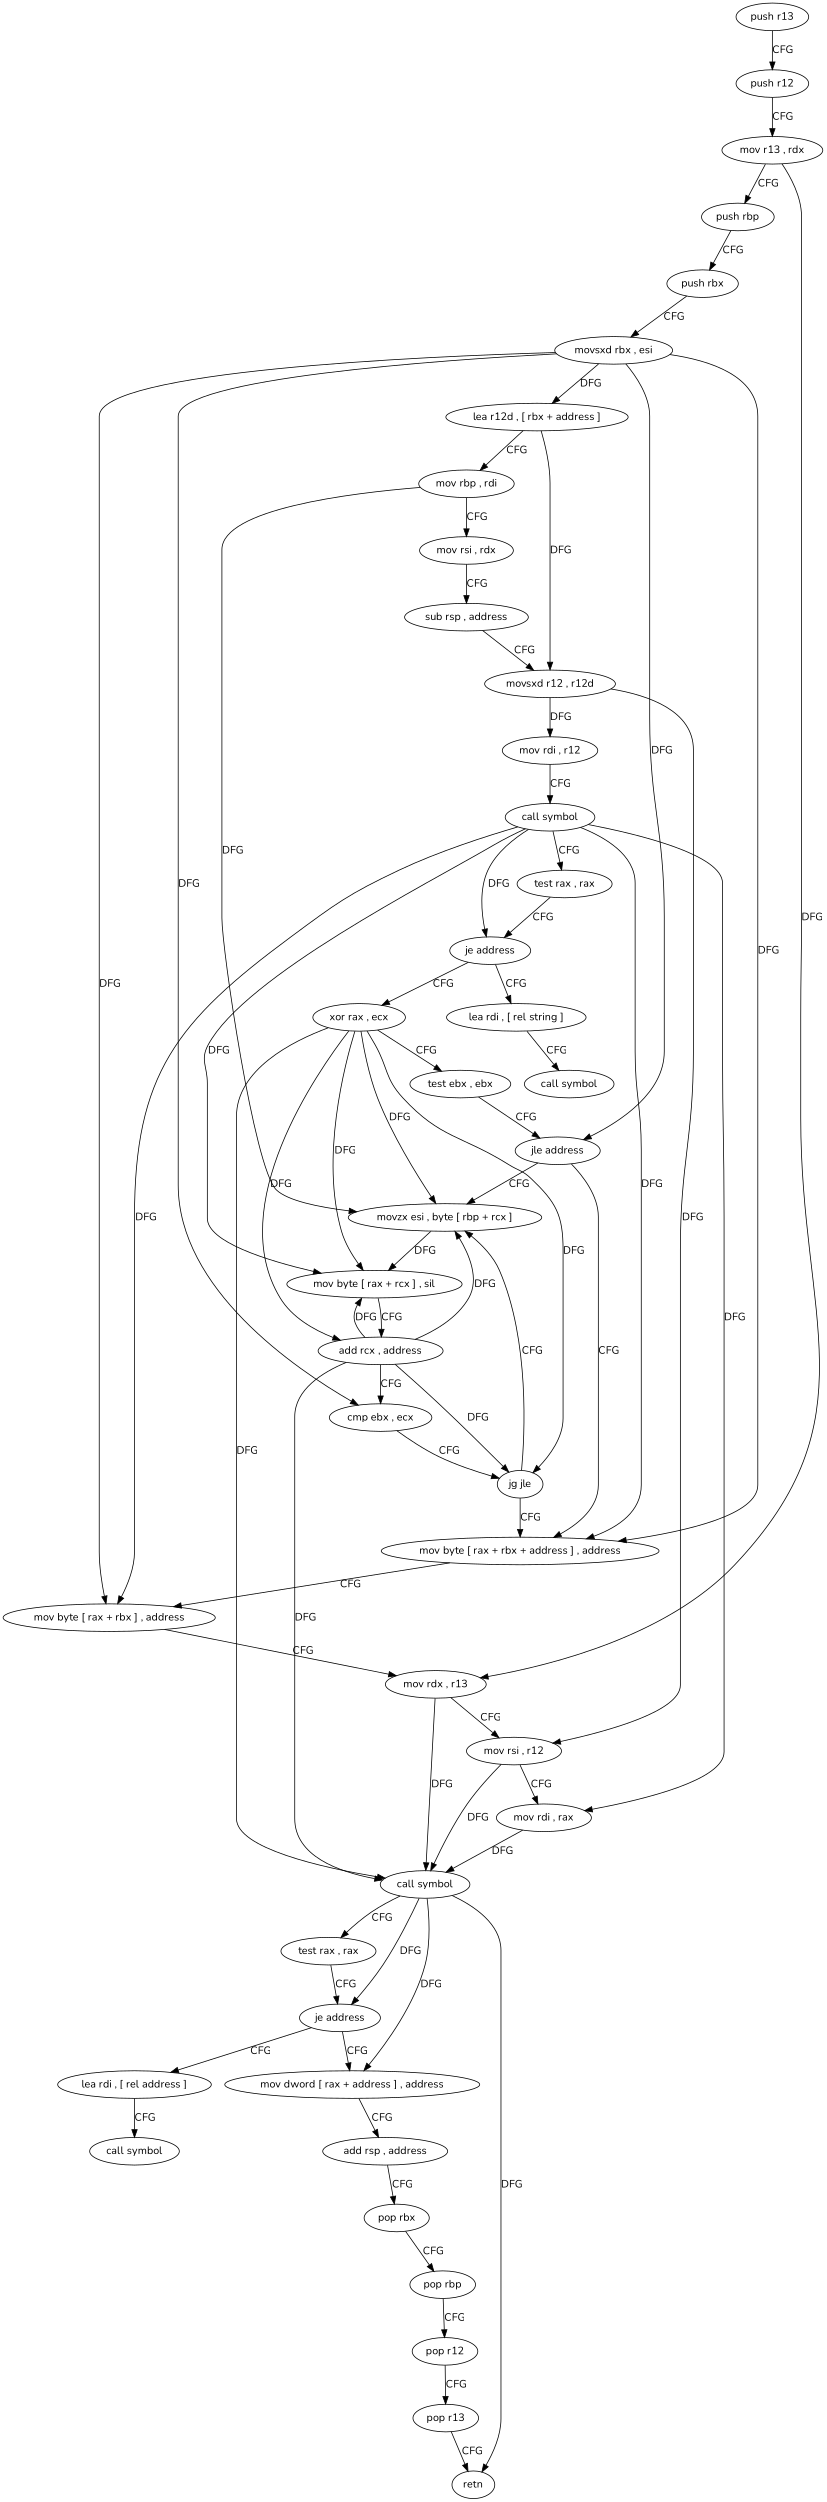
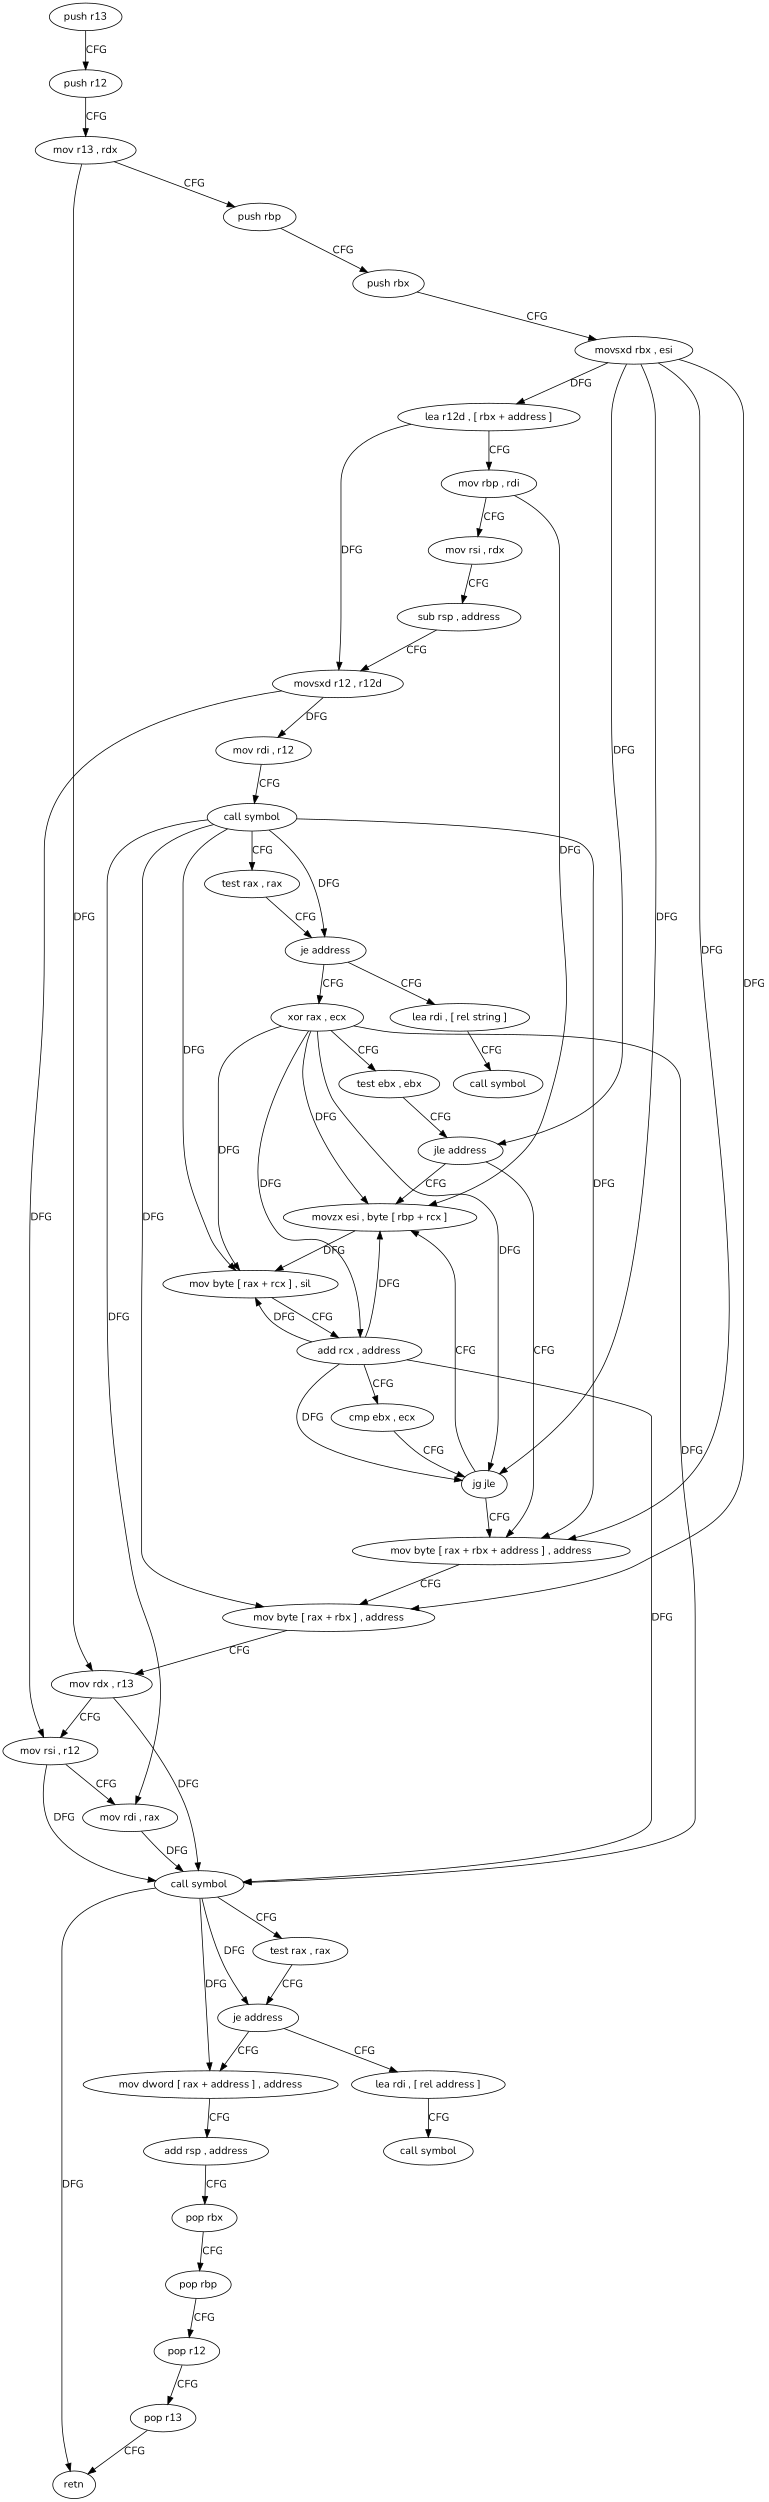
edge "movsxd rbx , esi" -> "cmp ebx , ecx": now "movsxd rbx , esi" -> "jg jle"
